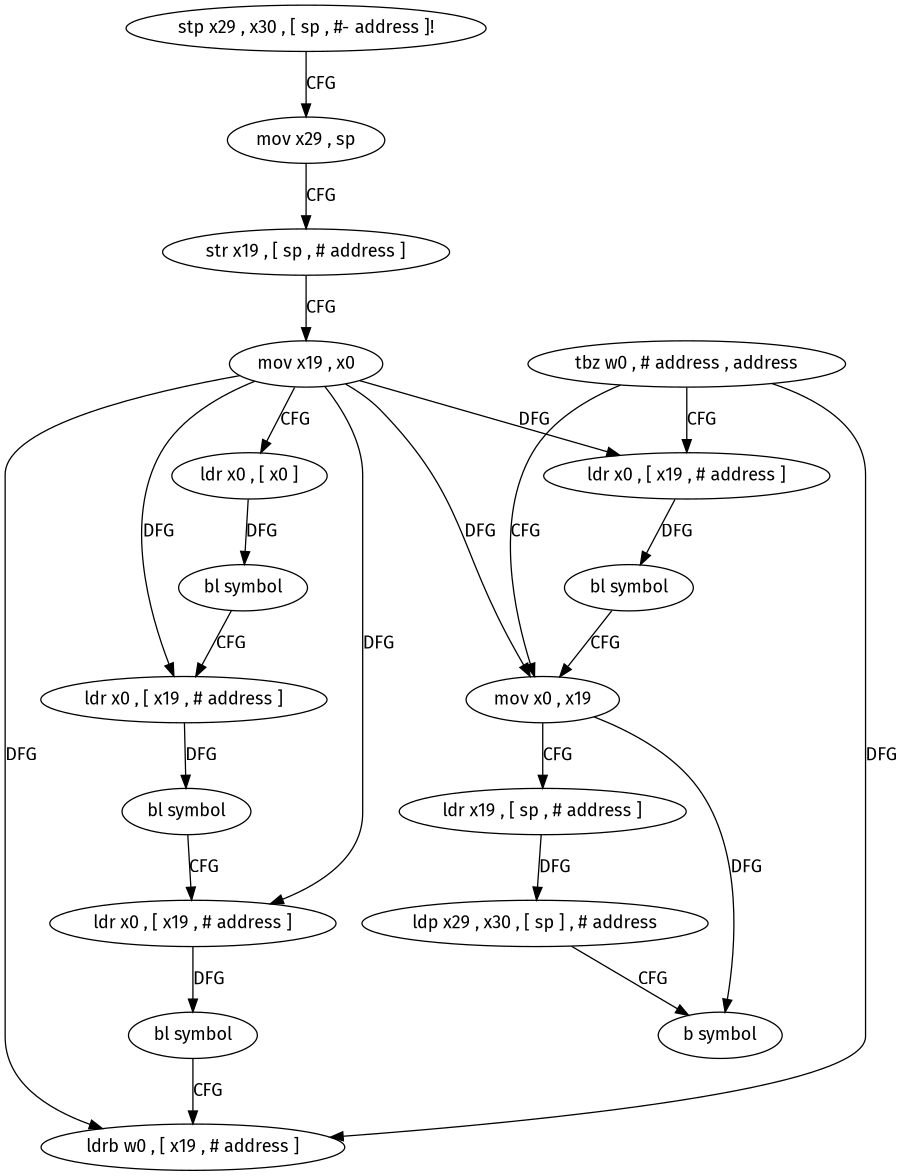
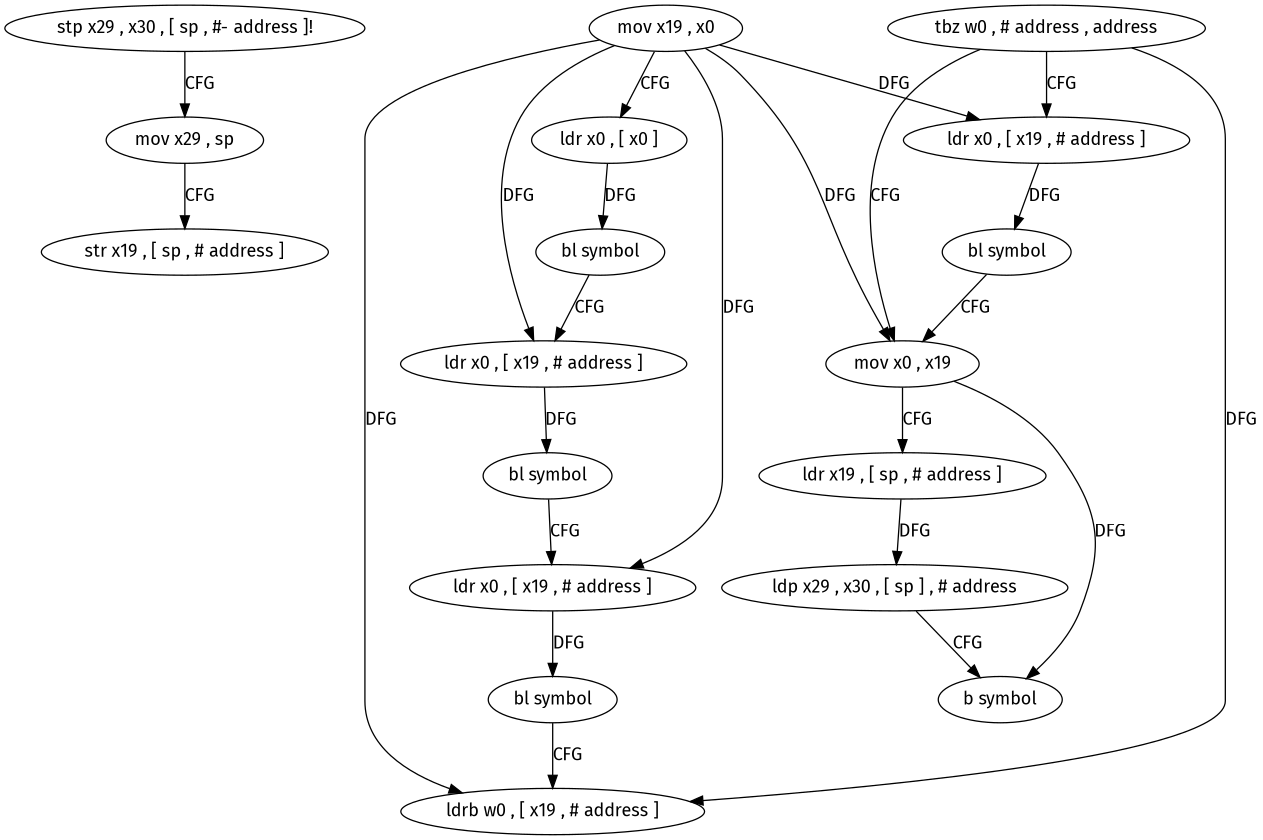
edge "str x19 , [ sp , # address ]" -> "mov x19 , x0": removed, label "CFG"
